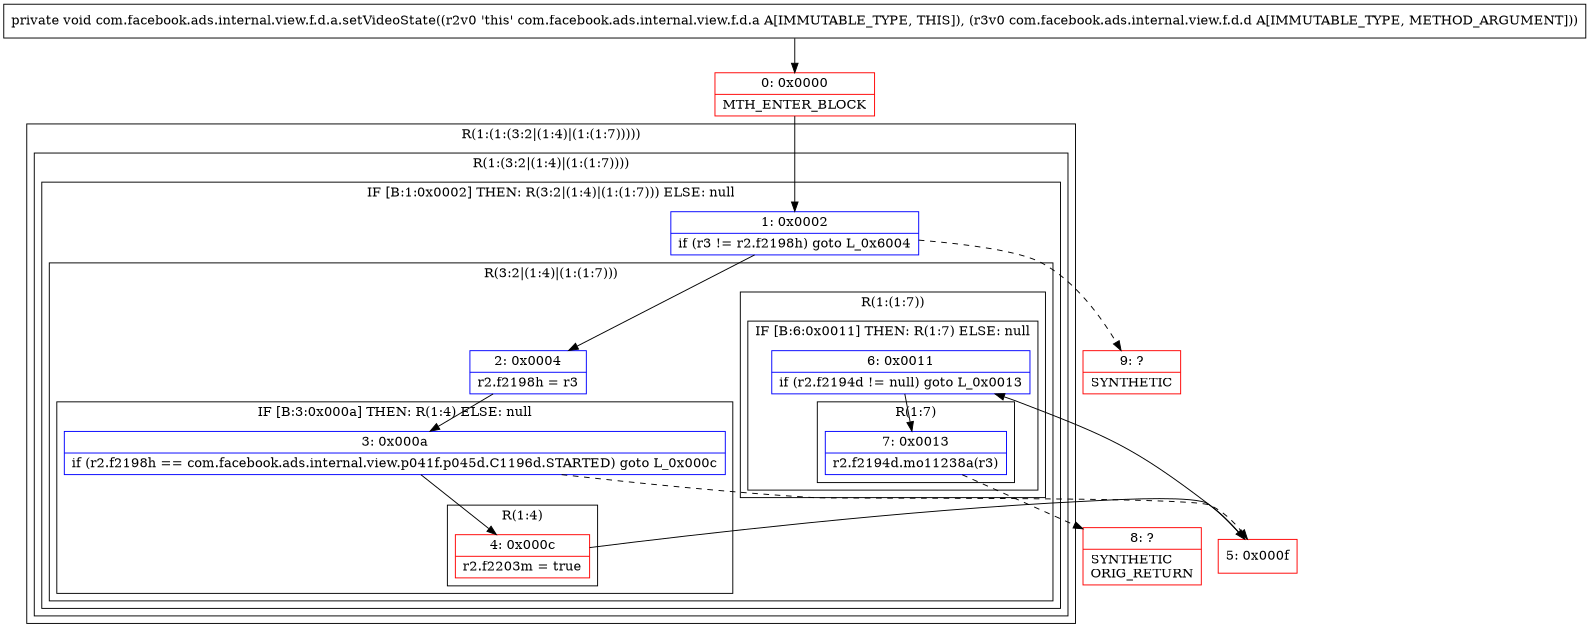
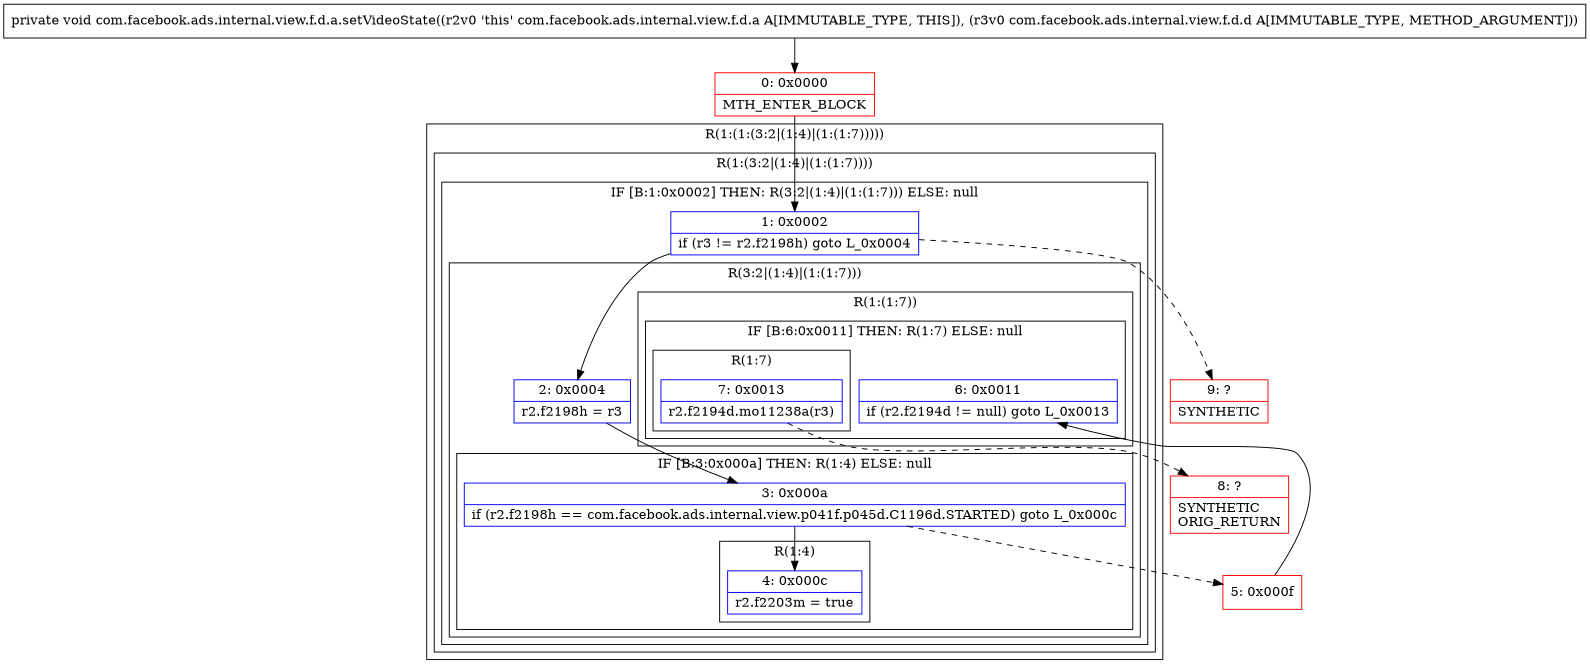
node "1: 0x0002": text "if (r3 != r2.f2198h) goto L_0x6004" -> "if (r3 != r2.f2198h) goto L_0x0004"
edge "6: 0x0011" -> "7: 0x0013": removed
edge "4: 0x000c" -> "5: 0x000f": removed
node "4: 0x000c": color red -> blue
